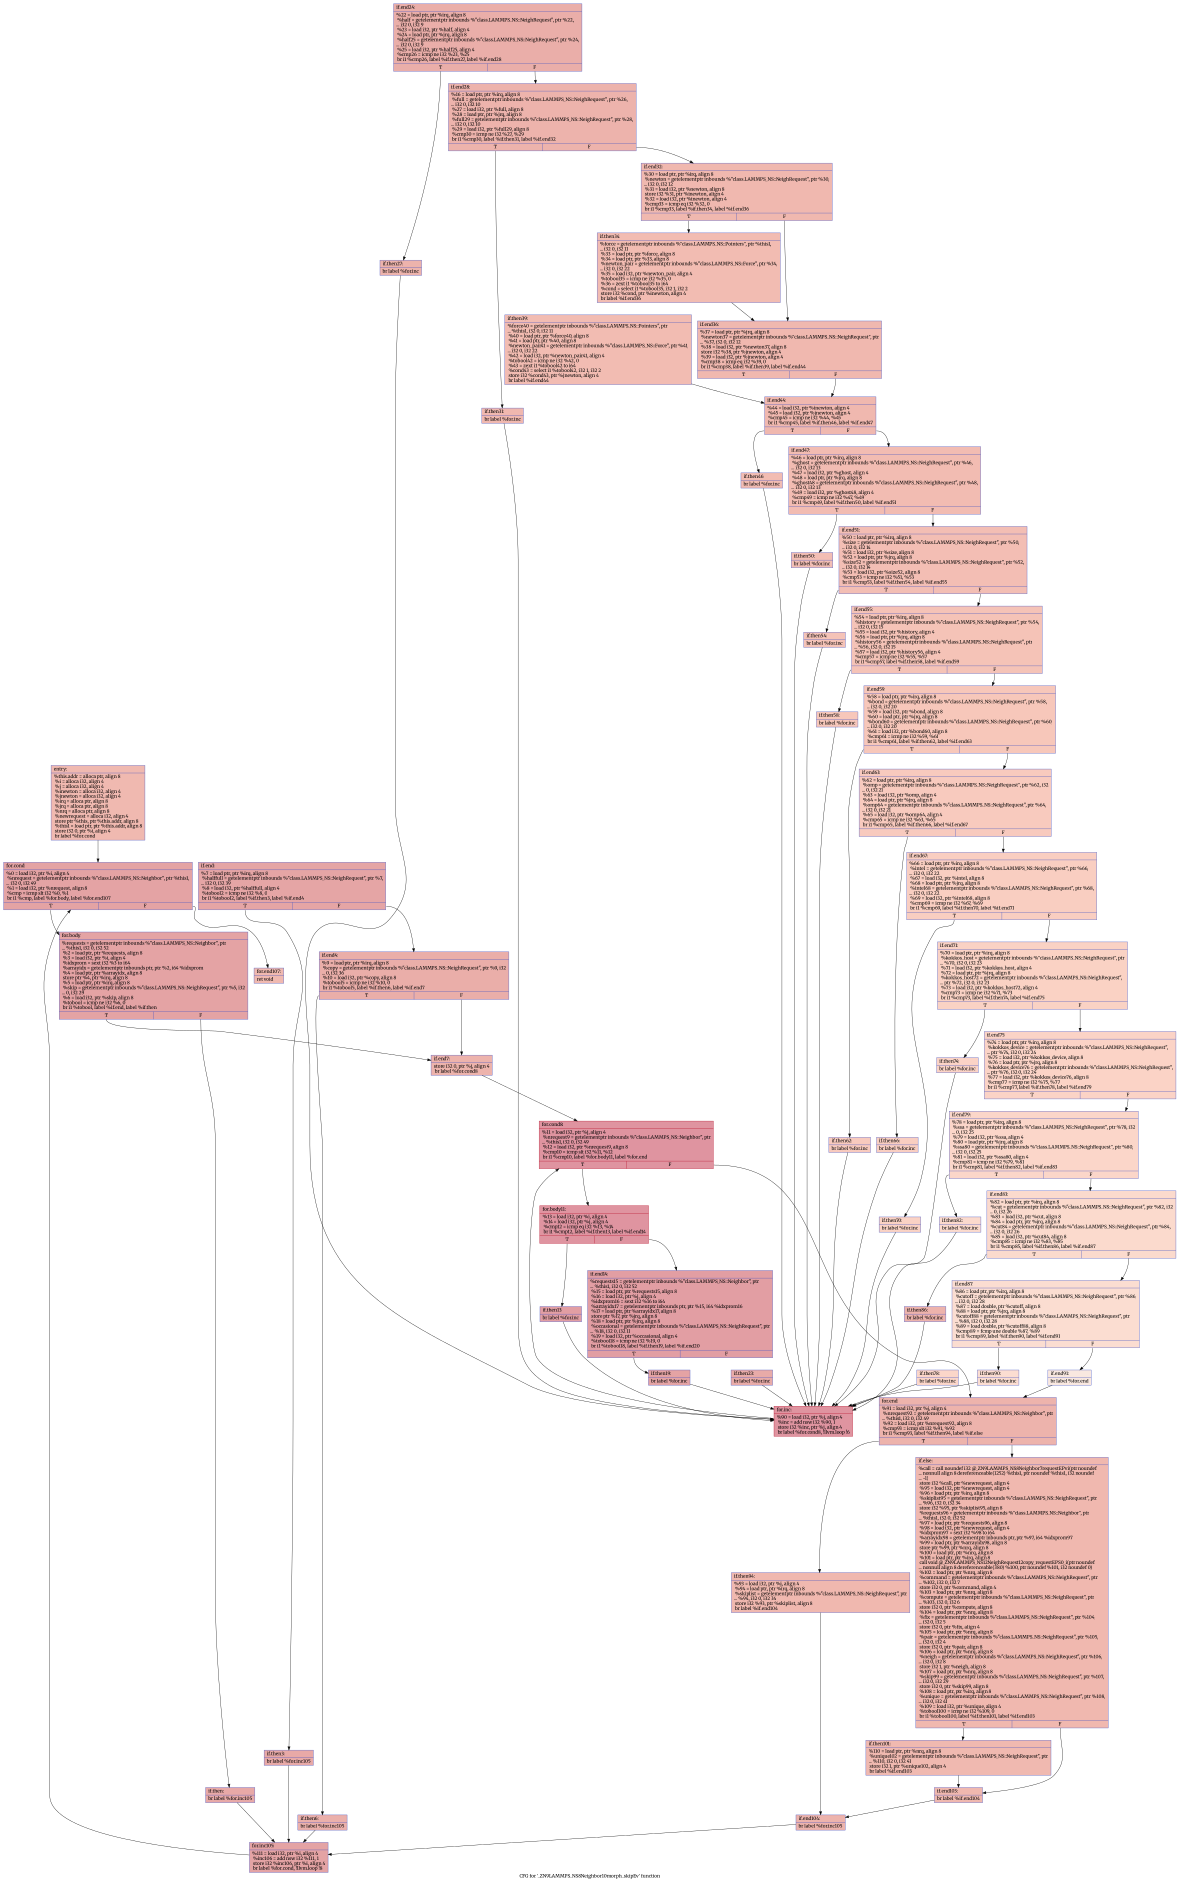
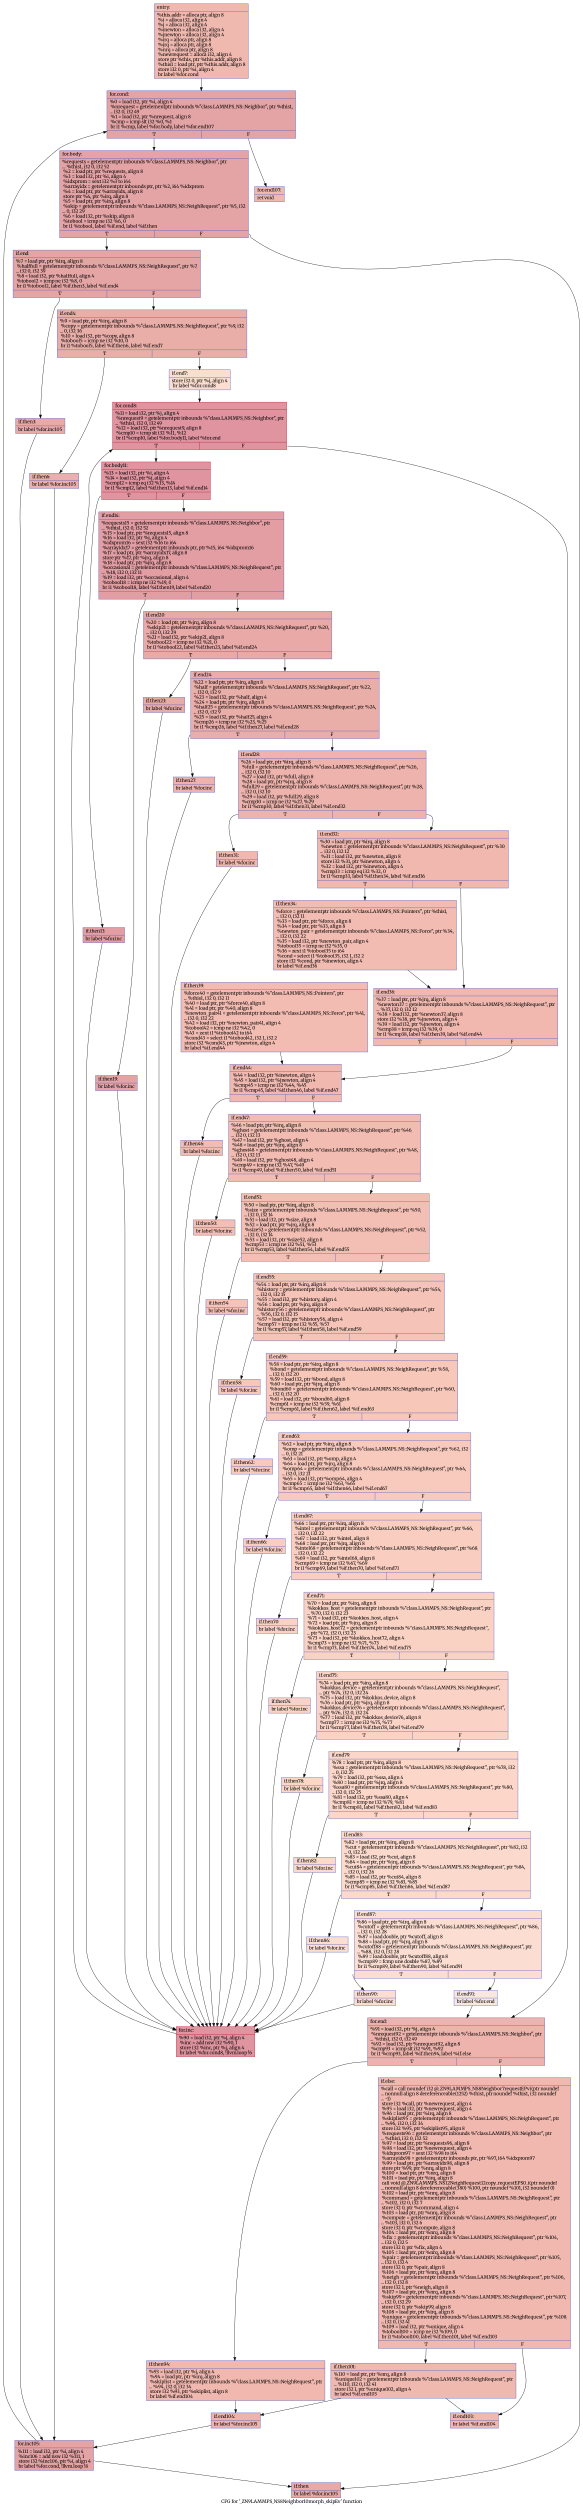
node "if.end28:": text "%16 = load ptr, ptr %irq, align 8" -> "%26 = load ptr, ptr %irq, align 8"
node "if.end20:": added
edge "for.body:" -> "if.end7:": now "for.body:" -> "if.end:"
node "if.end7:": fillcolor #d6524470 -> #f7b39670
node "if.then86:": fillcolor #d6524470 -> #f7b39670
edge "if.end75:" -> "if.then78:": added
edge "if.end103:" -> "if.end104:": now "if.then101:" -> "if.end104:"
edge "if.then:" -> "for.inc105:": reversed
